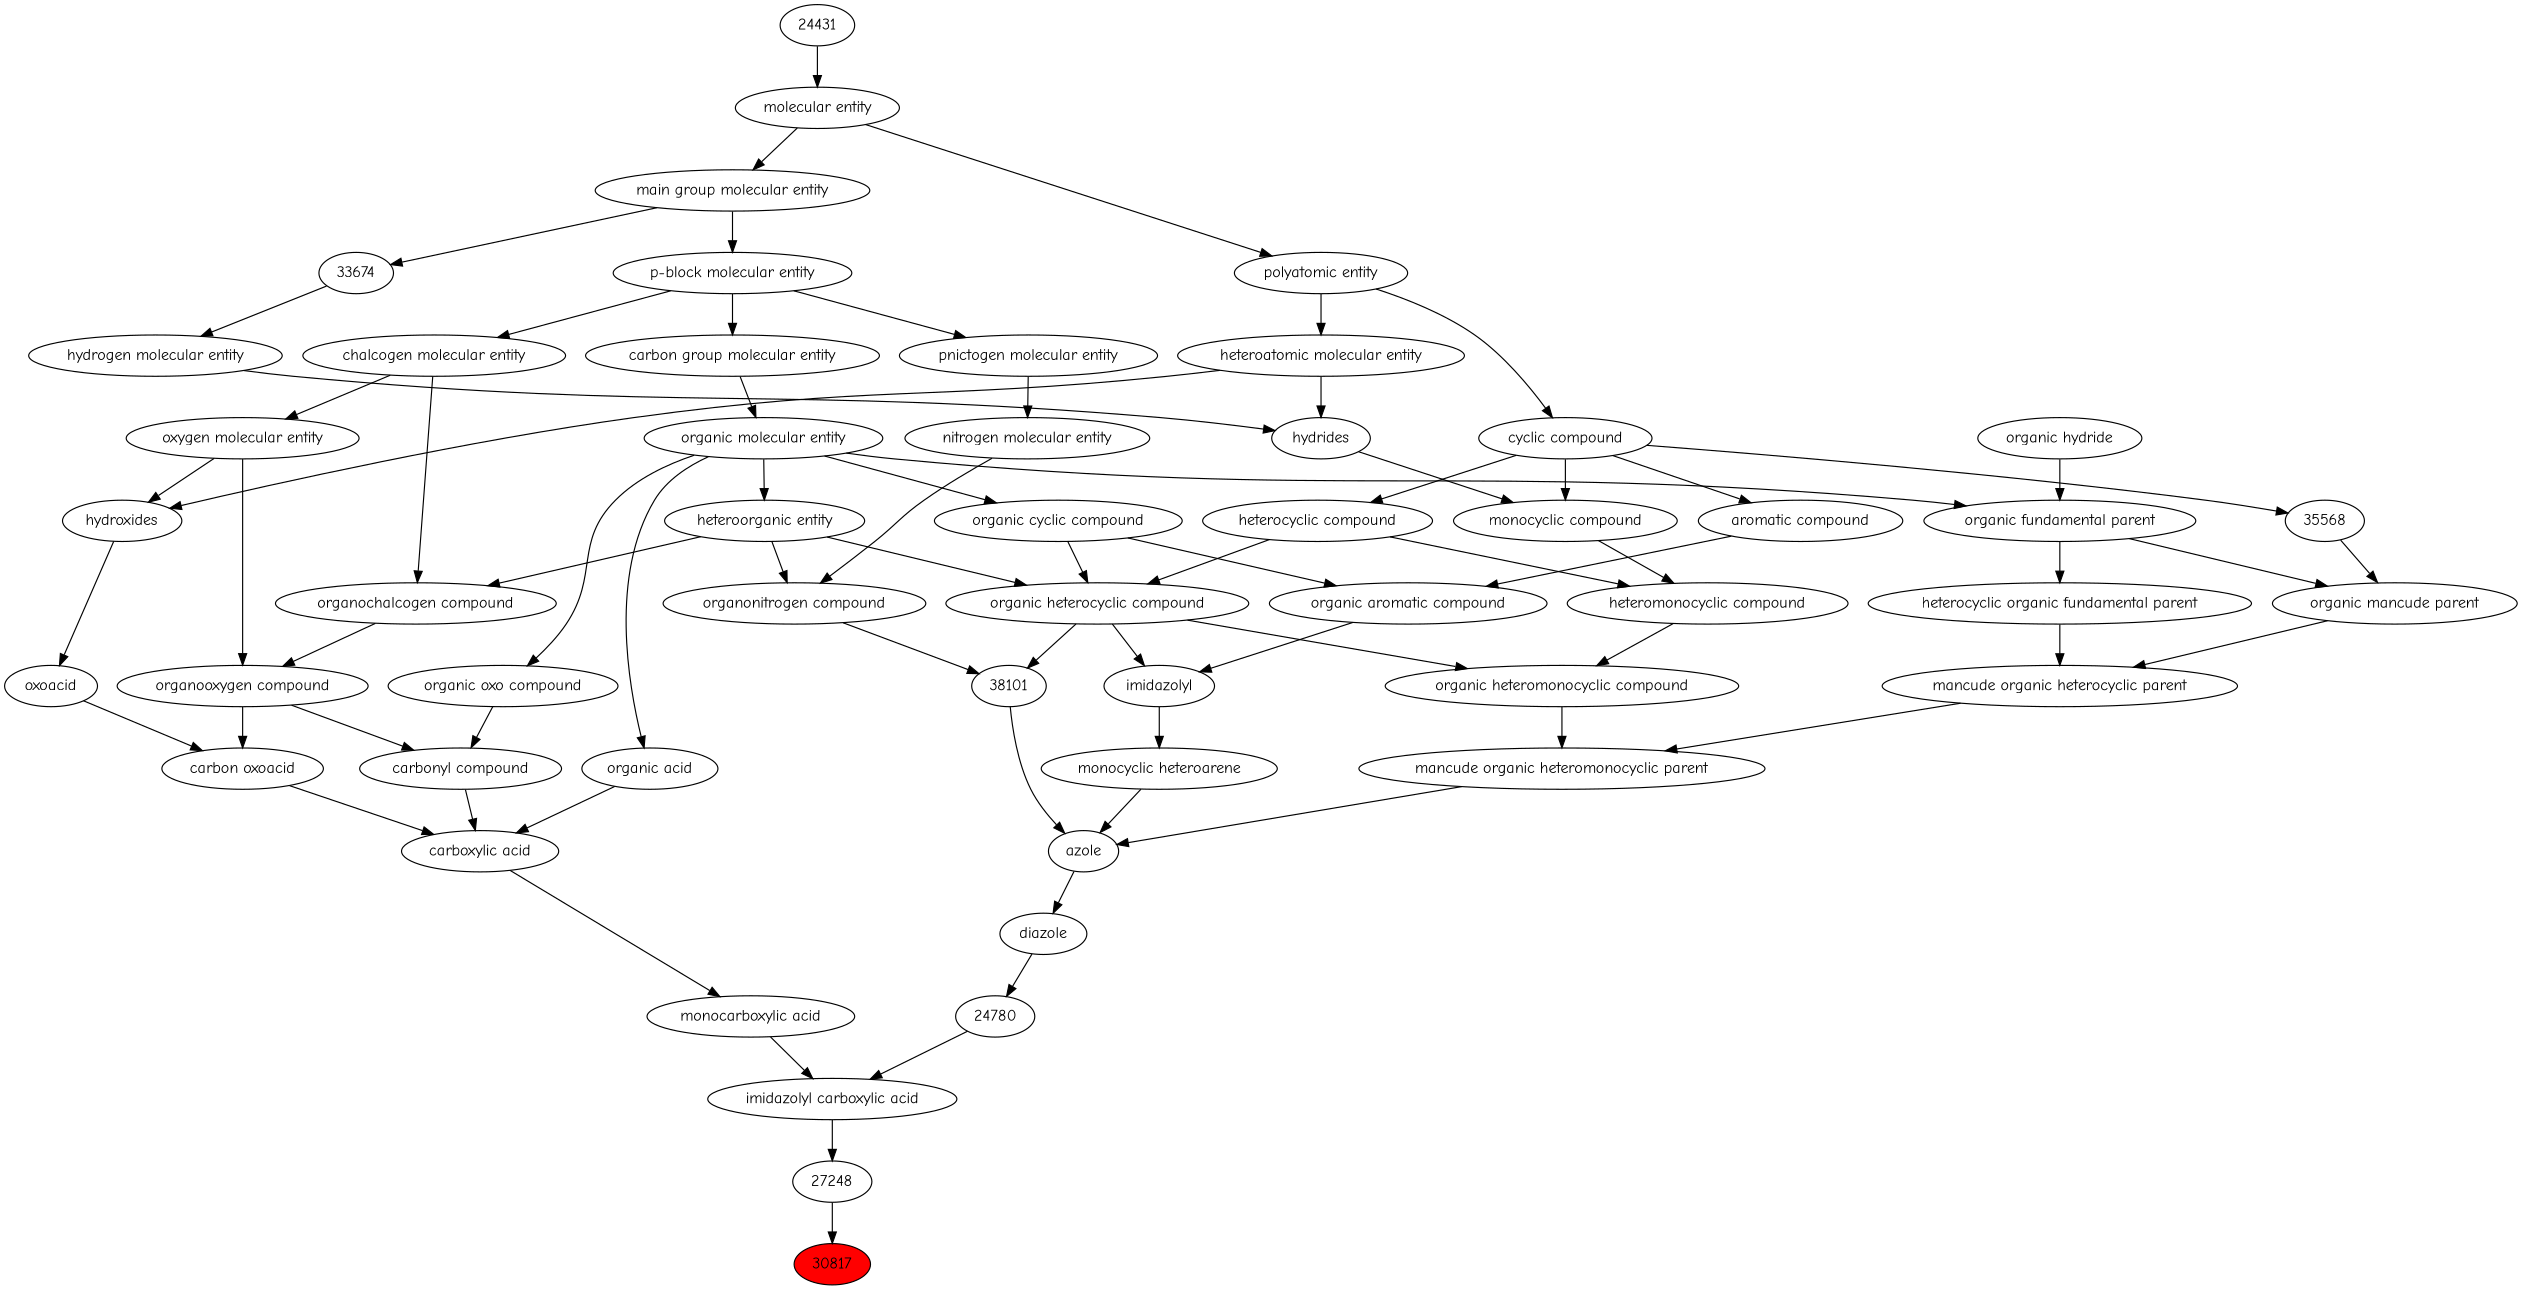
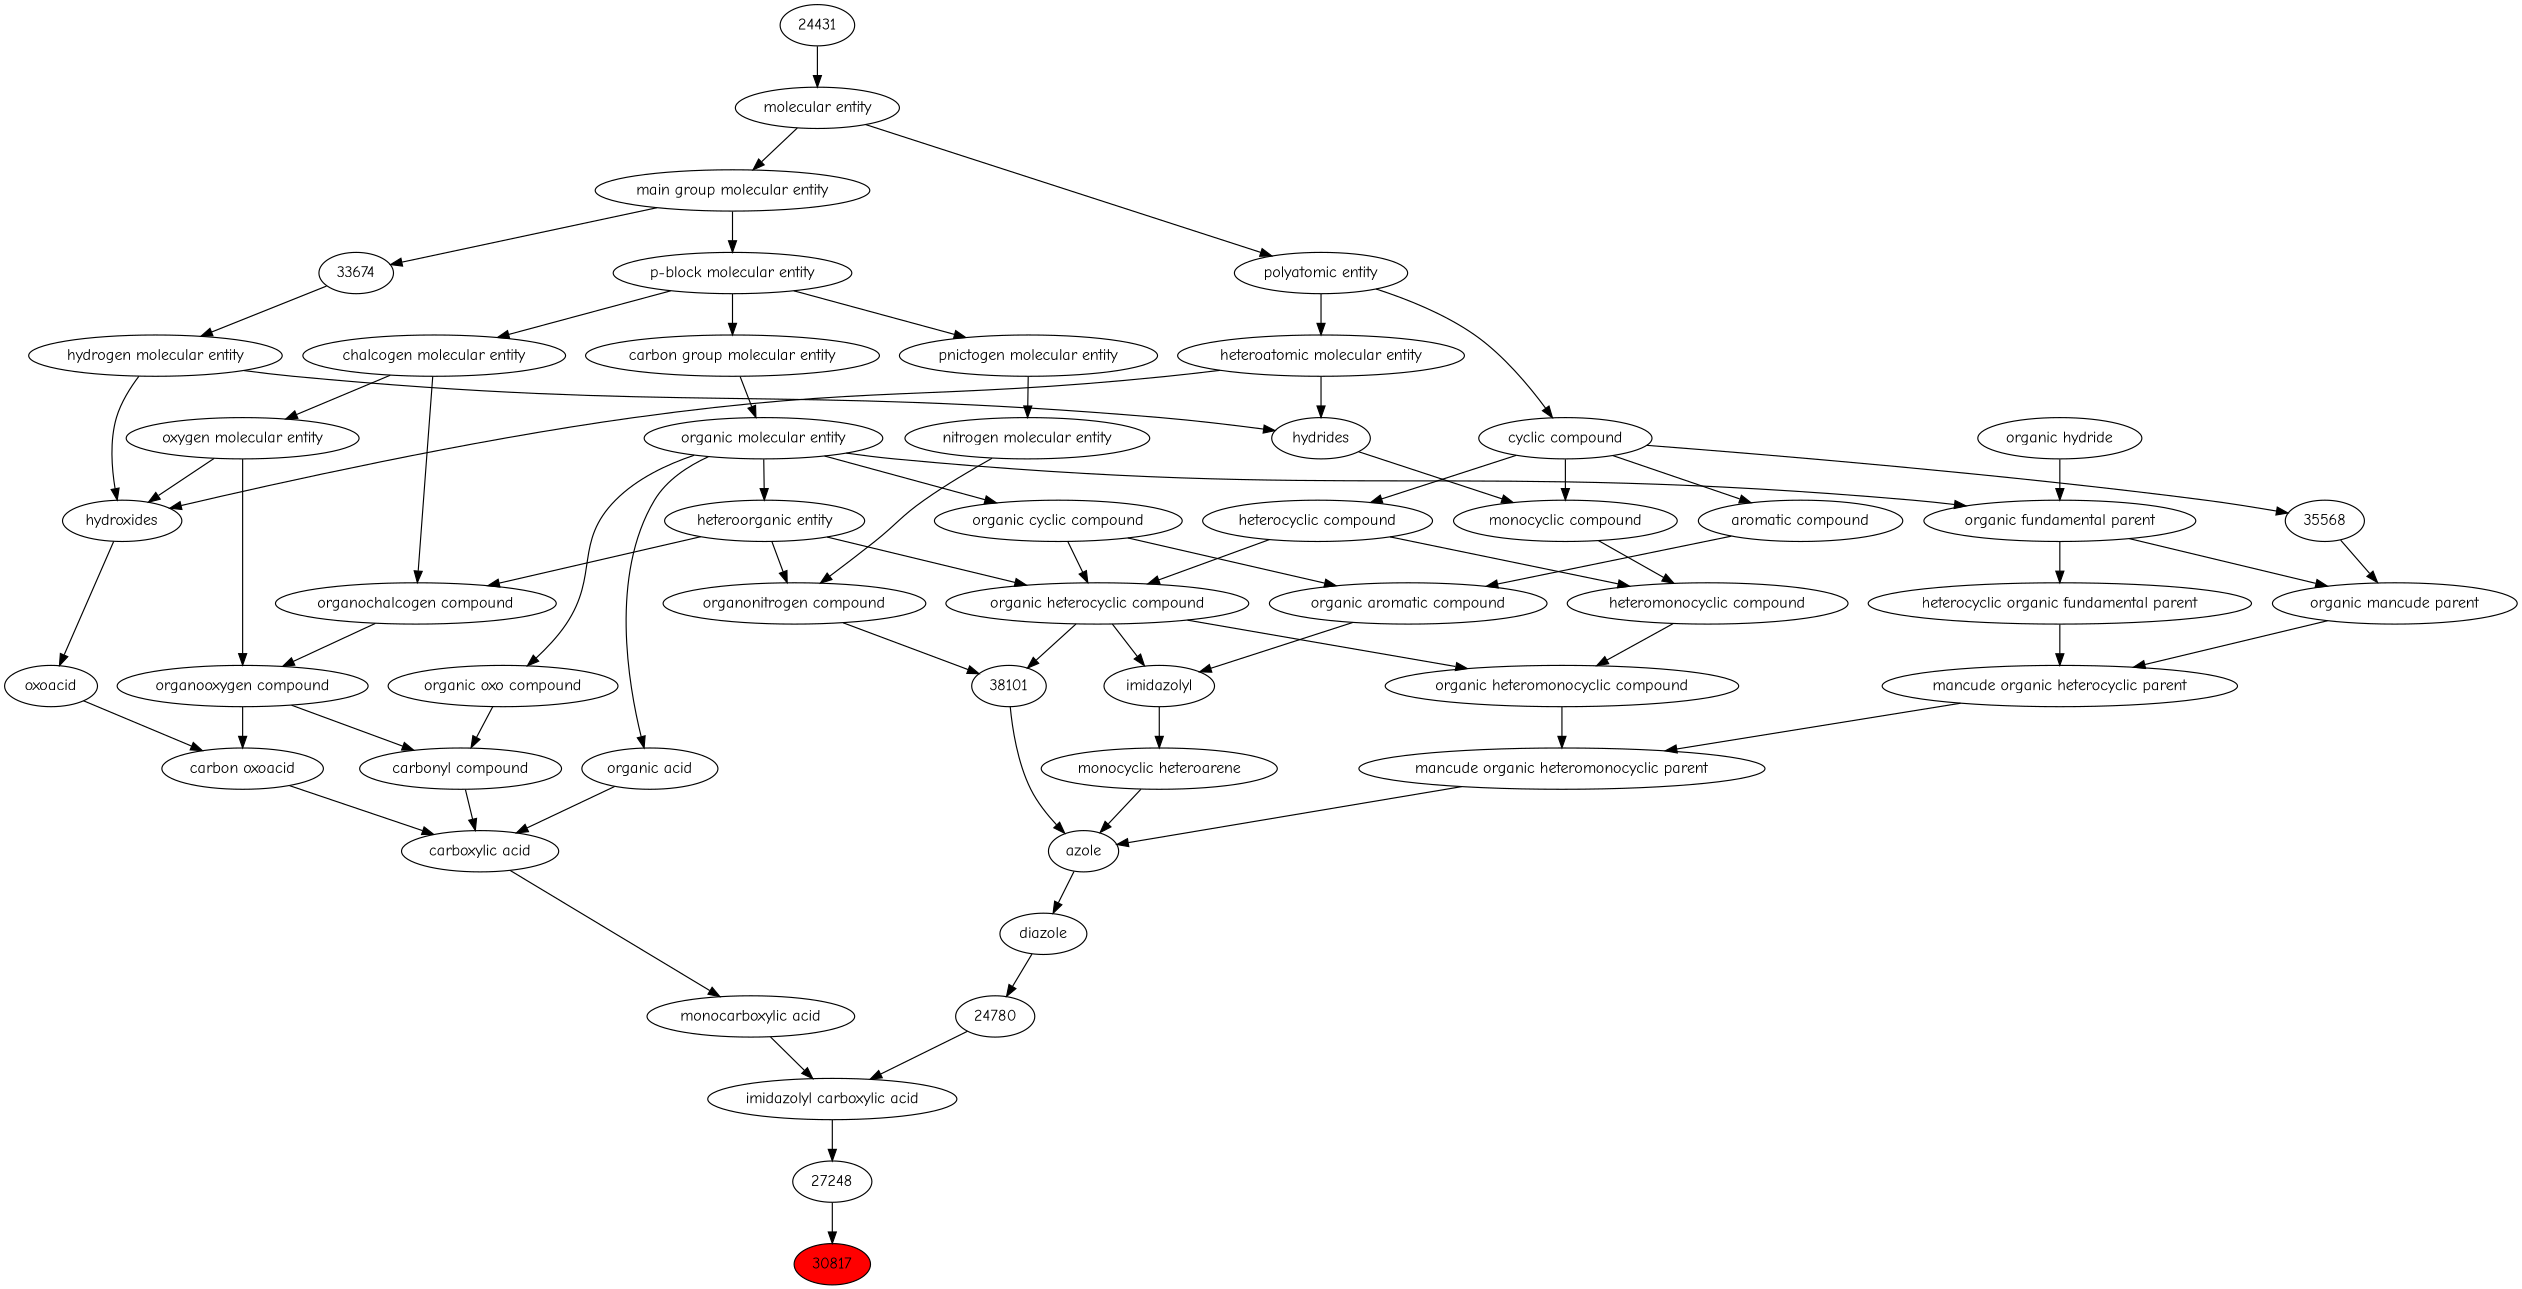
edge "hydrogen molecular entity" -> "hydroxides": added
